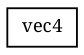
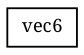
node "vec4": label "vec4" -> "vec6"
